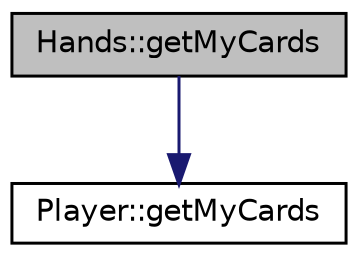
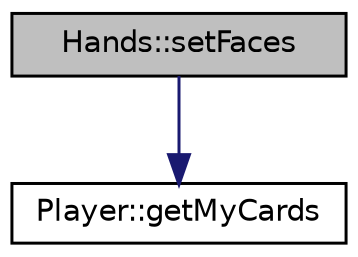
node "Hands::getMyCards": label "Hands::getMyCards" -> "Hands::setFaces"
